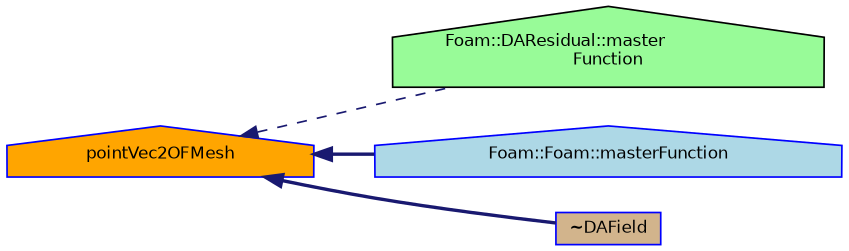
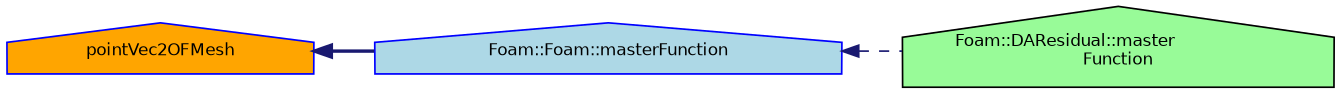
edge "Foam::DAResidual::master Function" -> "pointVec2OFMesh": now "Foam::DAResidual::master Function" -> "Foam::Foam::masterFunction"
node "~DAField": removed
